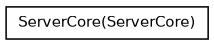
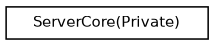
node "ServerCore(ServerCore)": label "ServerCore(ServerCore)" -> "ServerCore(Private)"
